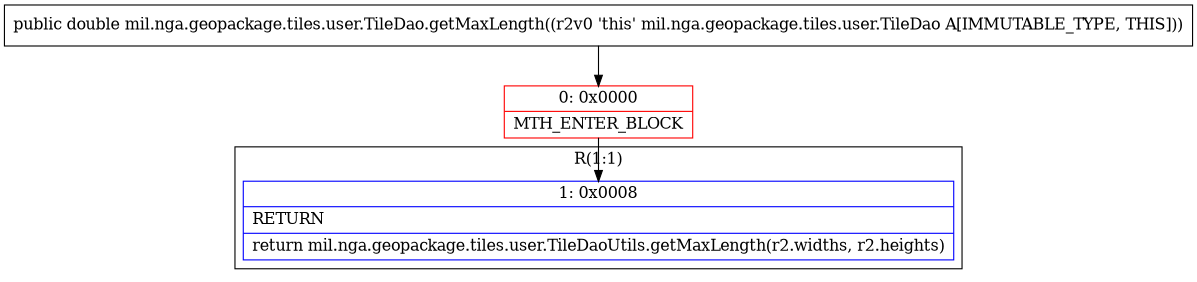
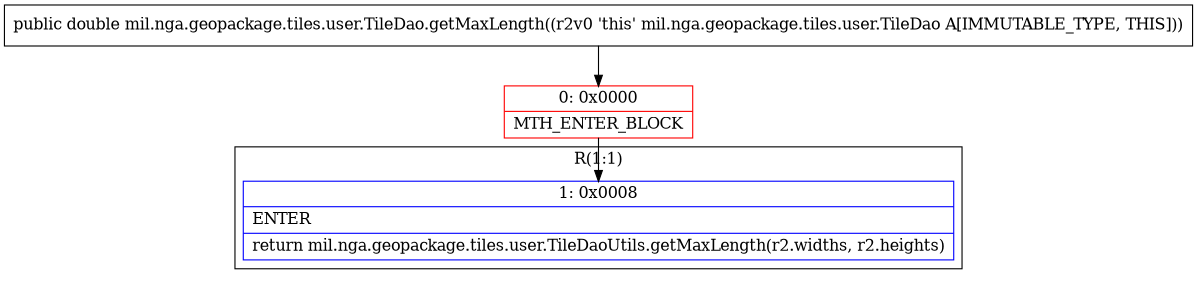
node "1: 0x0008": text "RETURN" -> "ENTER"
